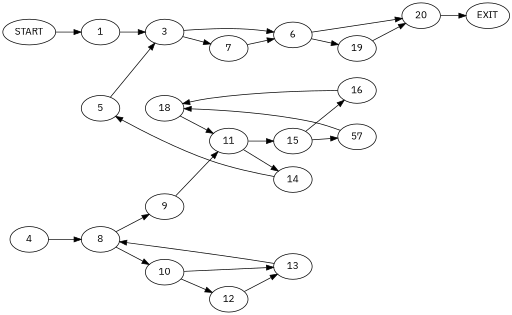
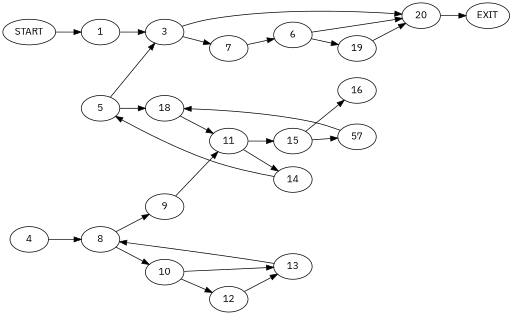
edge "3" -> "6": now "3" -> "20"
edge "16" -> "18": now "5" -> "18"
